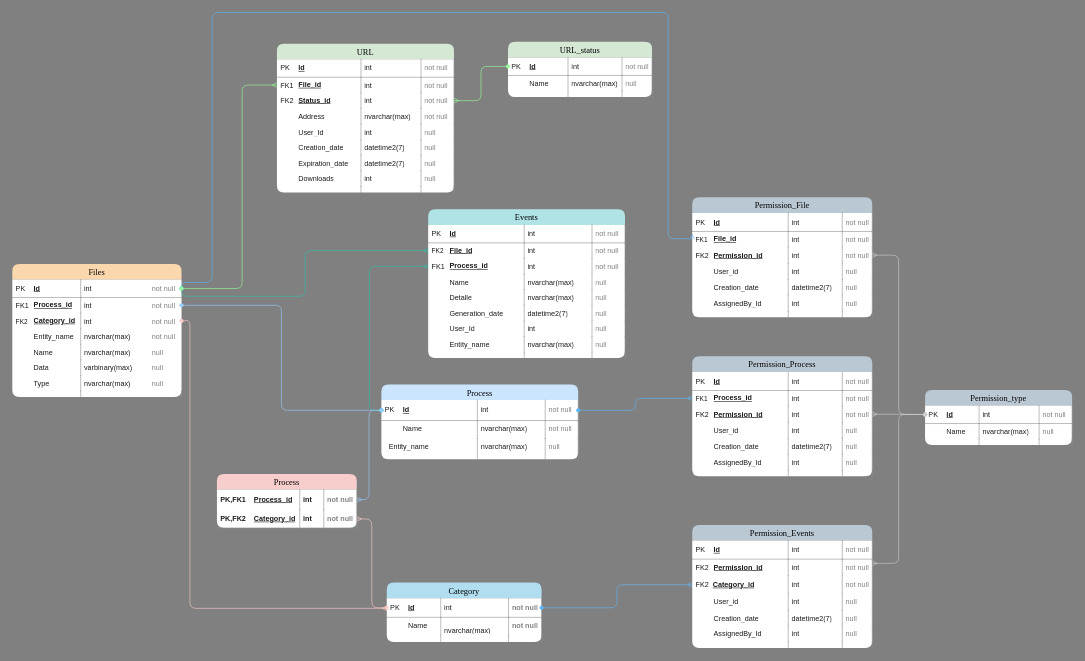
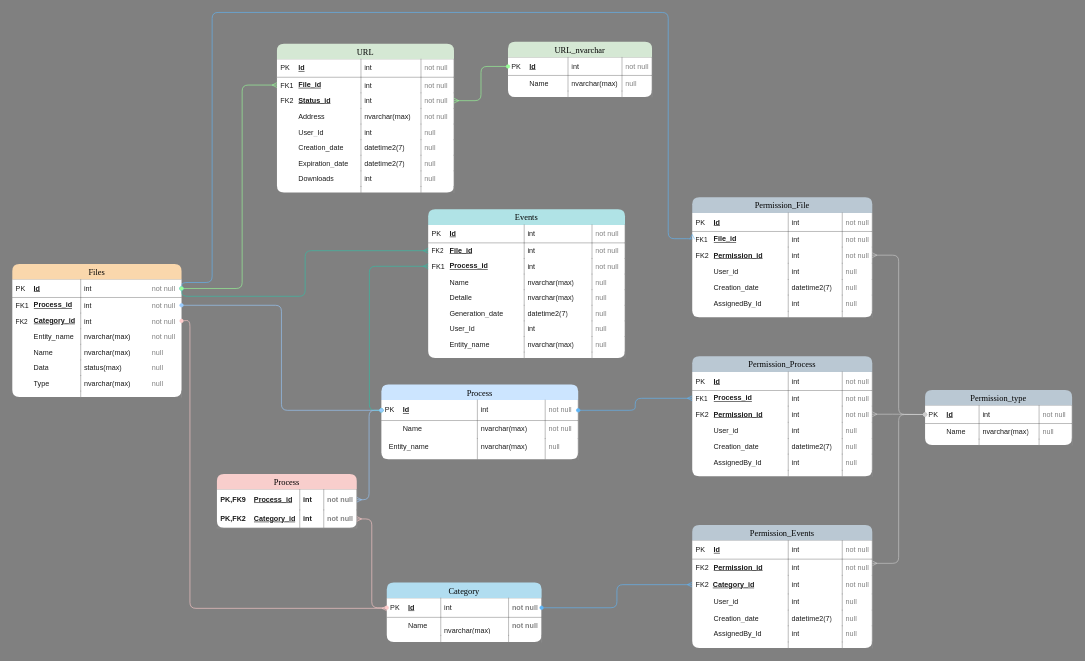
node "URL_status": label "URL_status" -> "URL_nvarchar"
node "varbinary(max)": label "varbinary(max)" -> "status(max)"
node "PK,FK1": label "PK,FK1" -> "PK,FK9"
